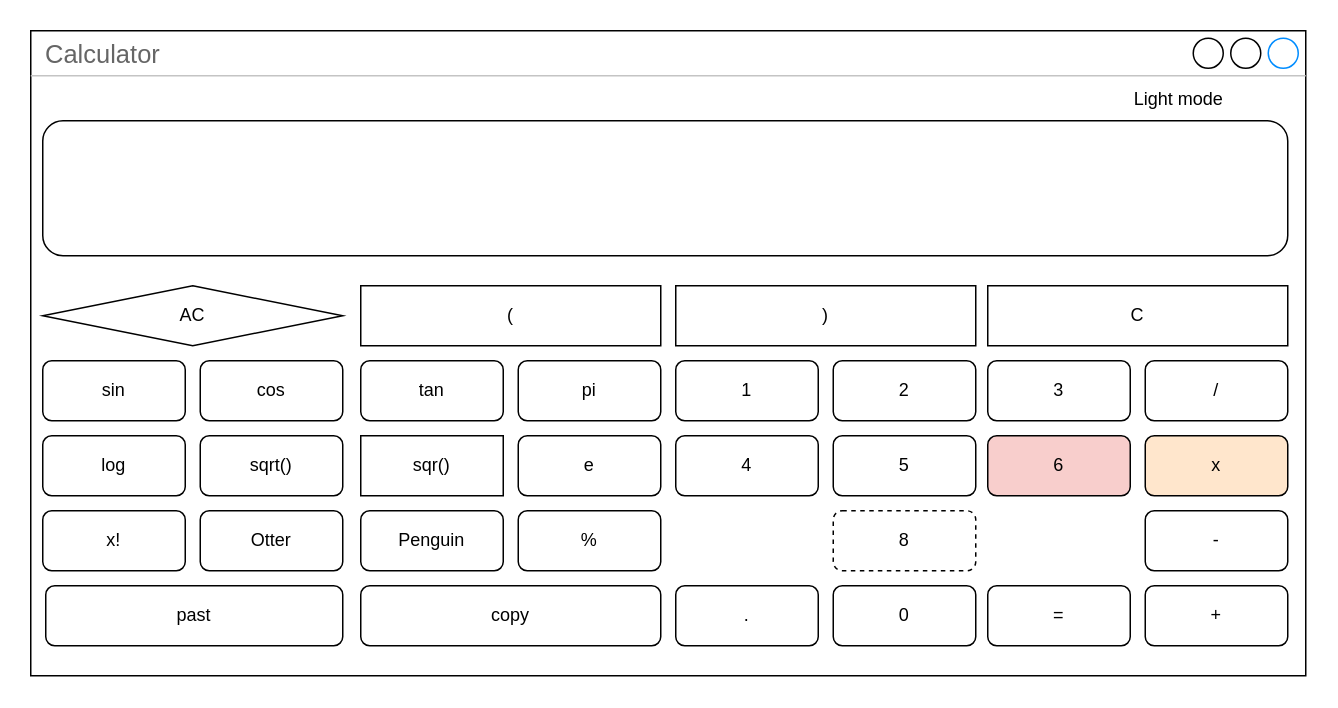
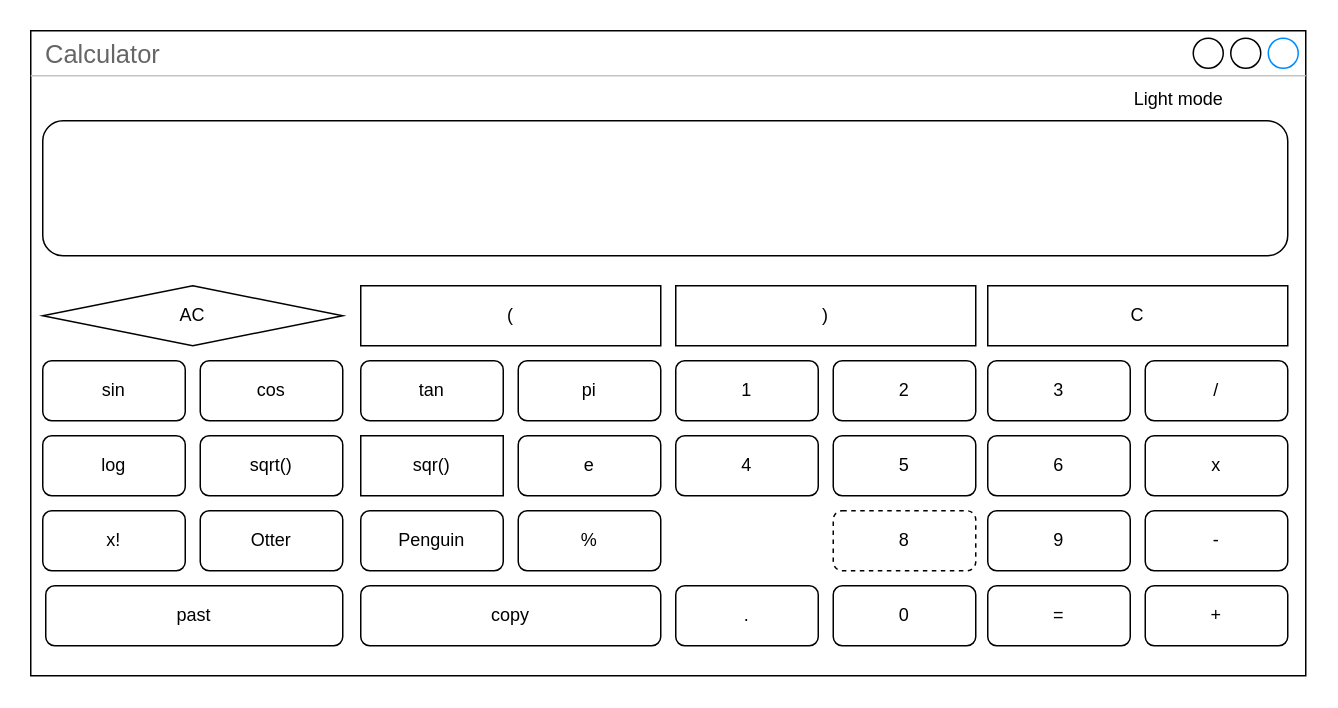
node "6": fillcolor #f8cecc -> #ffffff
node "x": fillcolor #ffe6cc -> #ffffff
node "9": added
